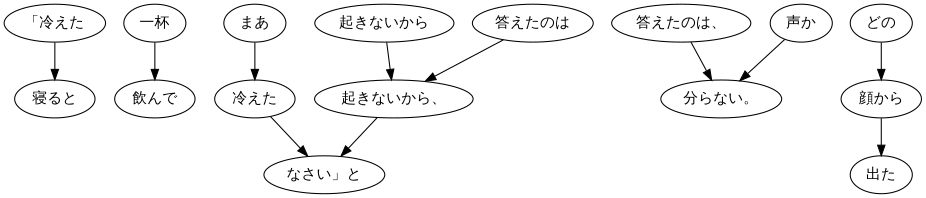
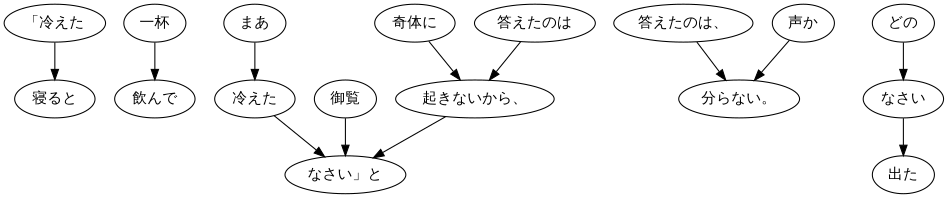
node "起きないから": label "起きないから" -> "奇体に"
node "御覧": added
node "顔から": label "顔から" -> "なさい"
